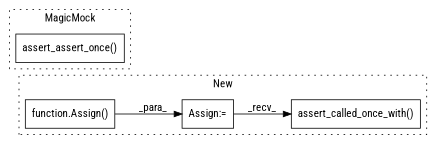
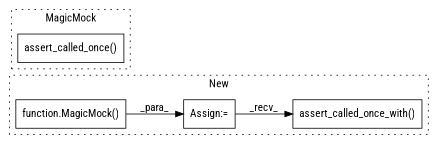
node "assert_assert_once()": label "assert_assert_once()" -> "assert_called_once()"
node "function.Assign()": label "function.Assign()" -> "function.MagicMock()"
